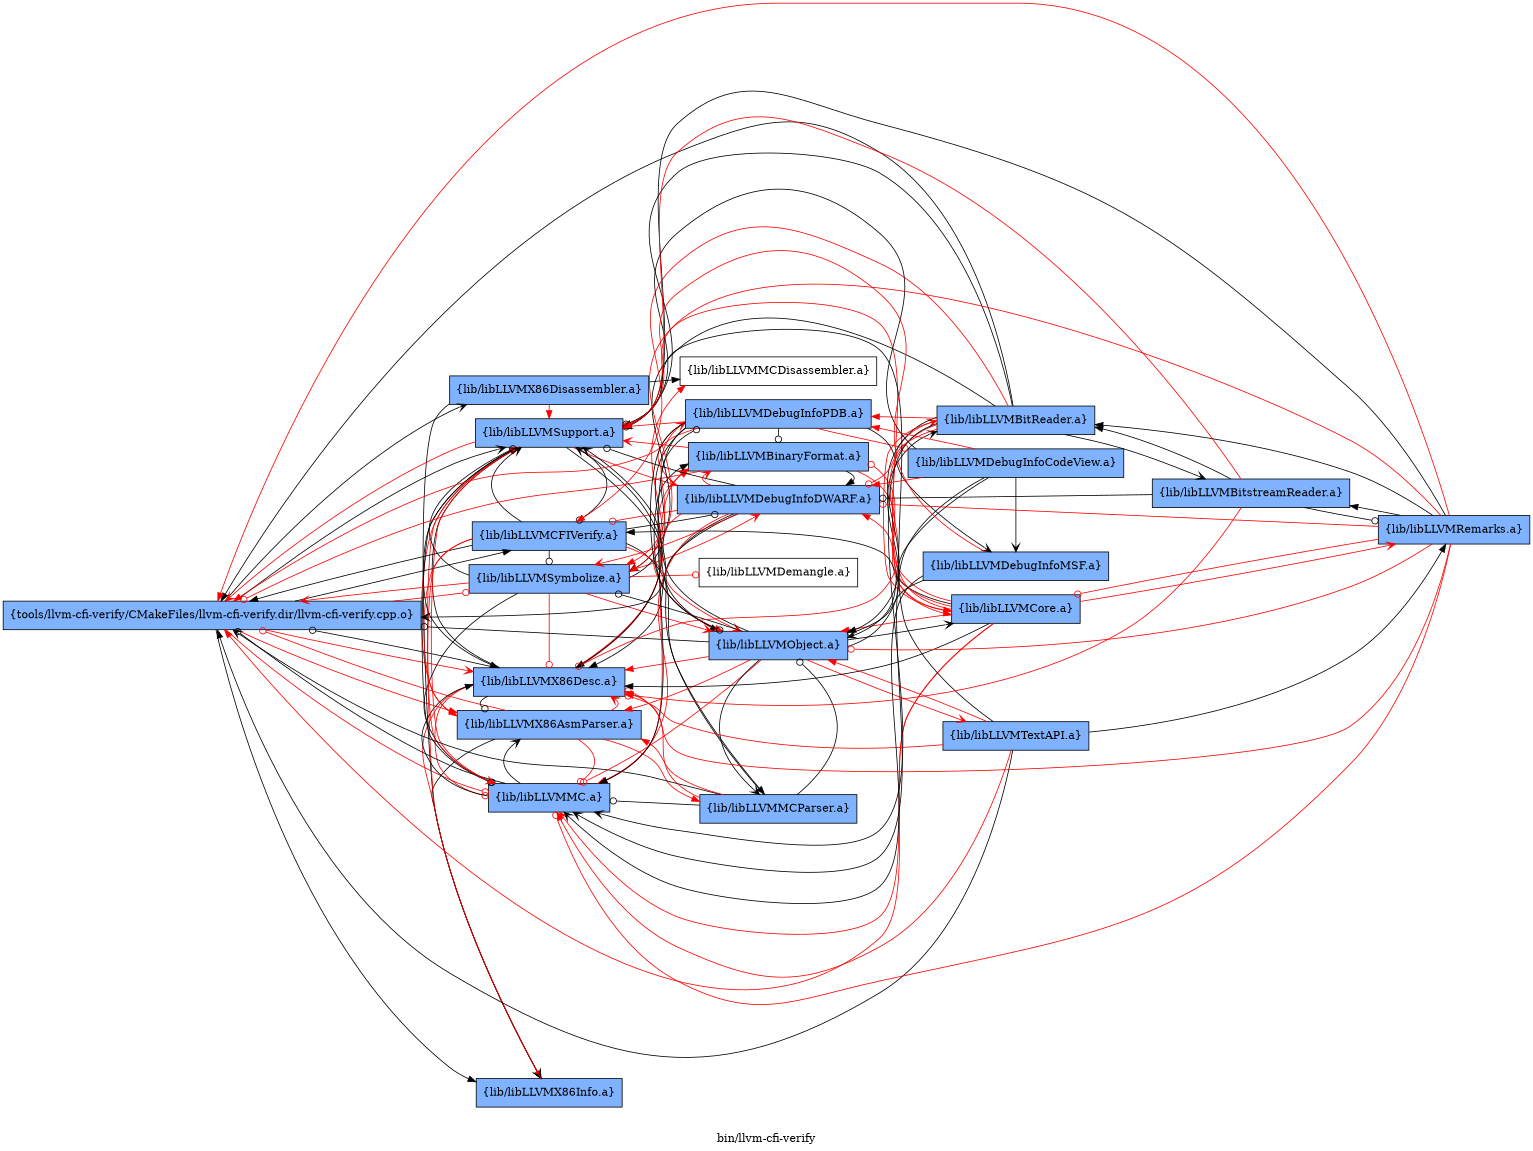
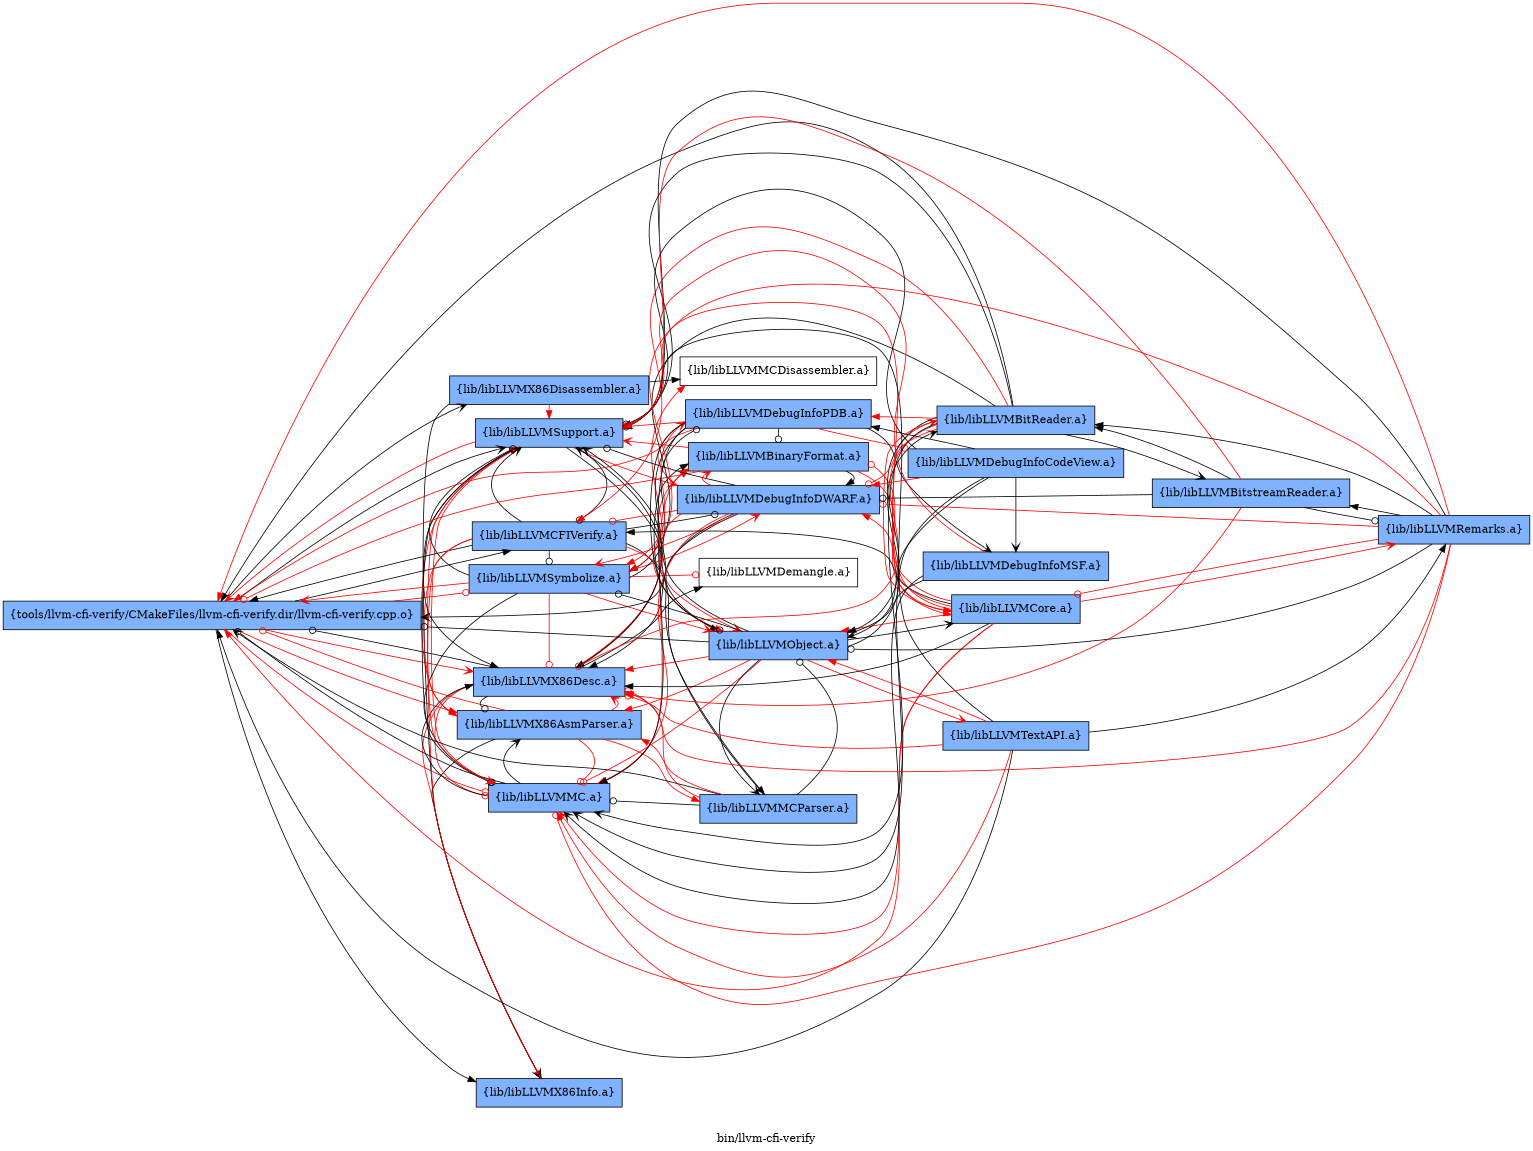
edge "{lib/libLLVMBitReader.a}" -> "{lib/libLLVMSymbolize.a}": arrowhead vee -> normal
edge "{lib/libLLVMDebugInfoCodeView.a}" -> "{lib/libLLVMDebugInfoPDB.a}": color red -> black
edge "{lib/libLLVMX86Desc.a}" -> "{lib/libLLVMSupport.a}": now "{lib/libLLVMX86Desc.a}" -> "{lib/libLLVMDemangle.a}"
edge "{lib/libLLVMRemarks.a}" -> "{lib/libLLVMObject.a}": color red -> black
